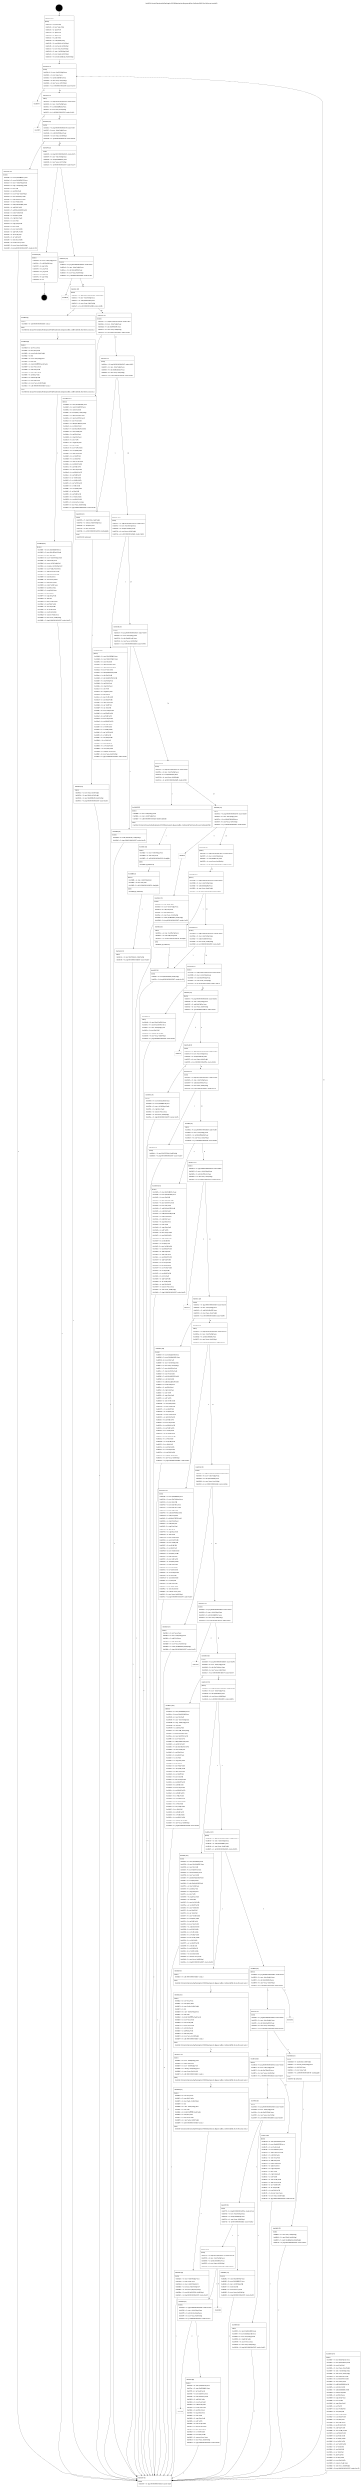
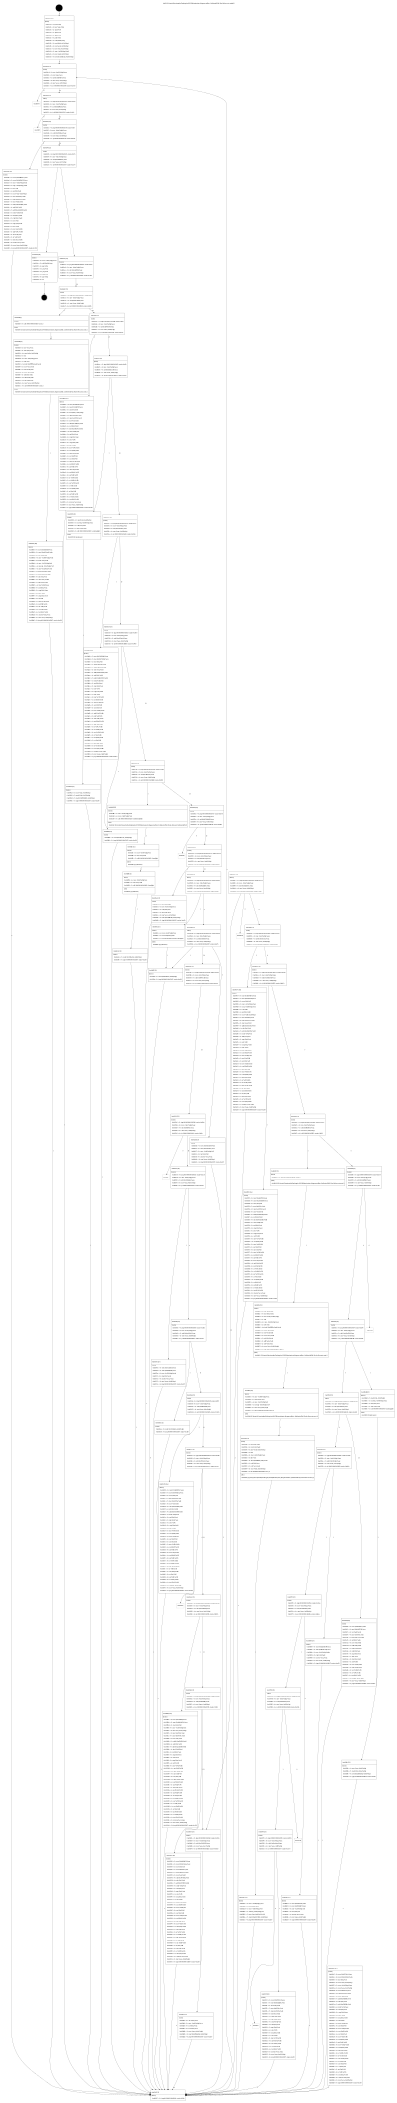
node "0x4020f0": removed
edge "0x401e10" -> "0x401bc4 [25]": now "0x40156b [25]" -> "0x401bc4 [25]"
edge "0x4015b6 [25]" -> "0x401a6d [27]": now "0x40159d [25]" -> "0x401a6d [27]"
edge "0x40167e [25]" -> "0x401697 [25]": reversed
